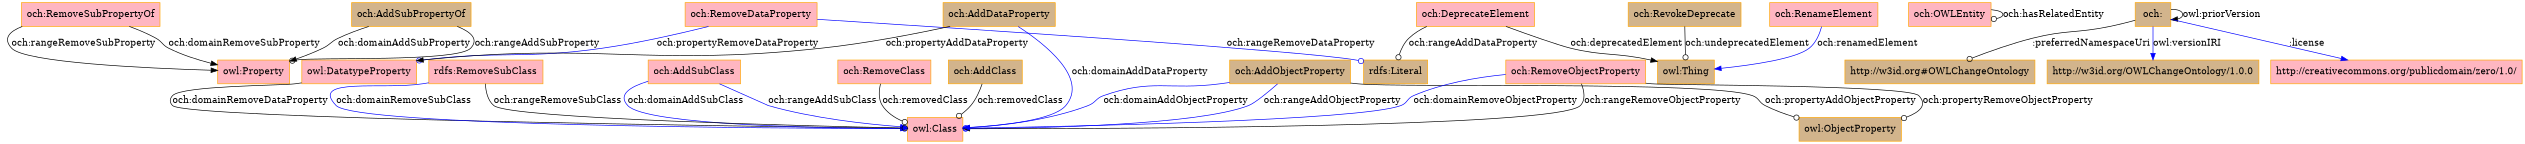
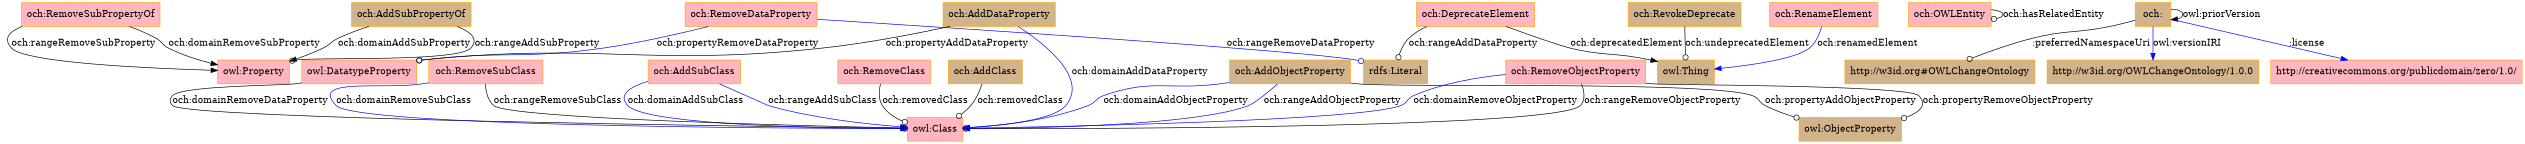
edge "och:AddDataProperty" -> "owl:DatatypeProperty": arrowhead normal -> odot
node "rdfs:RemoveSubClass": label "rdfs:RemoveSubClass" -> "och:RemoveSubClass"
